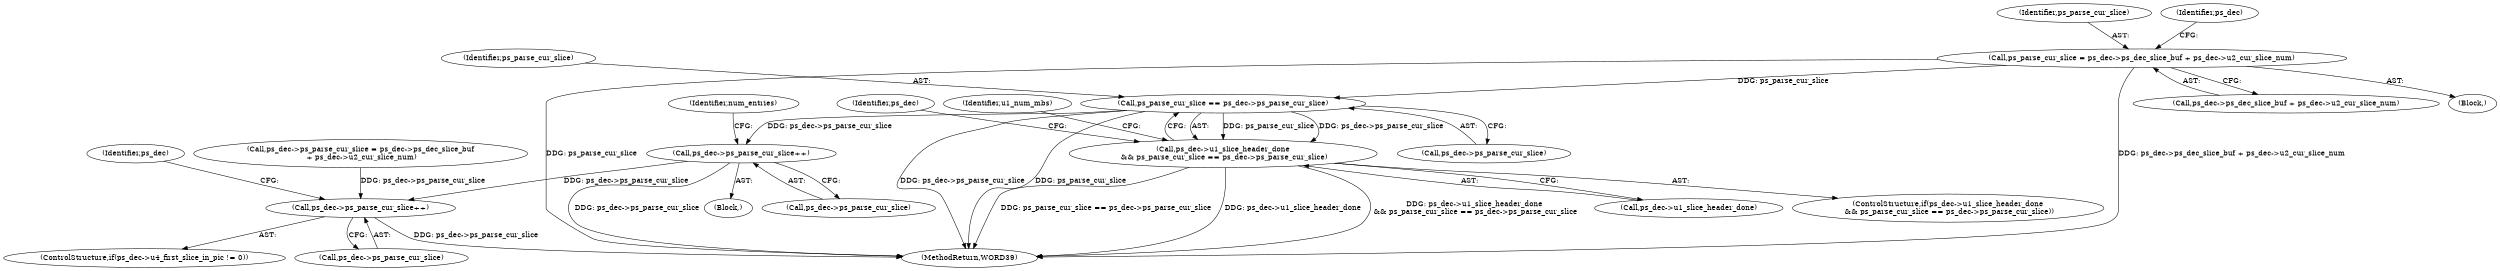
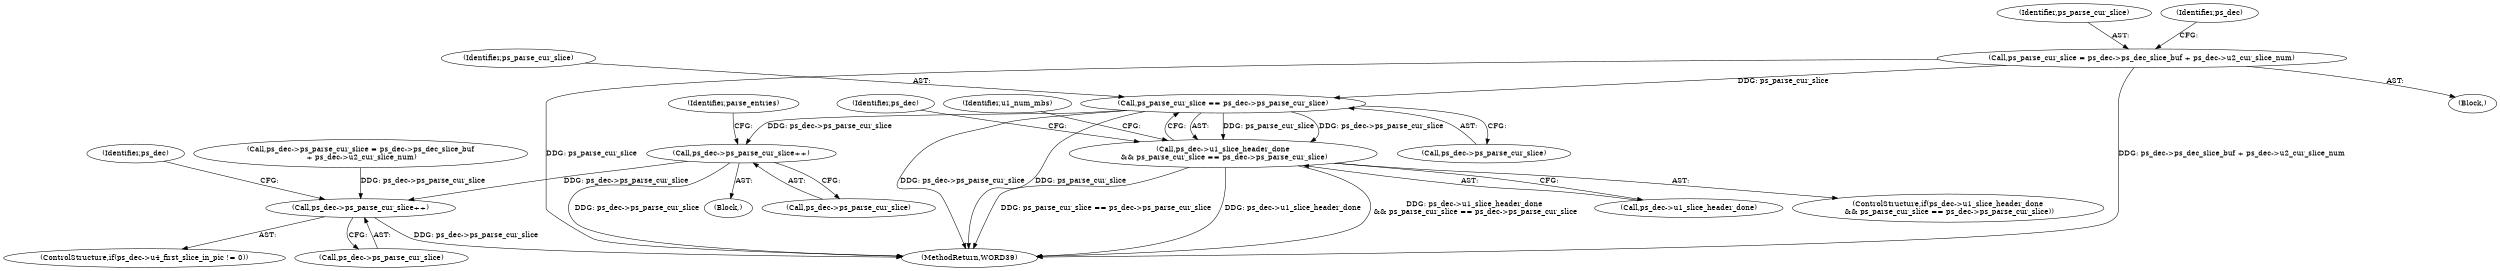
node "(Identifier,num_entries)": label "(Identifier,num_entries)" -> "(Identifier,parse_entries)"
node "(Call,ps_dec->ps_dec_slice_buf + ps_dec->u2_cur_slice_num)": removed
